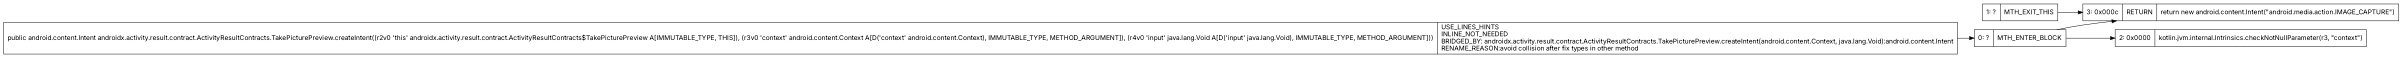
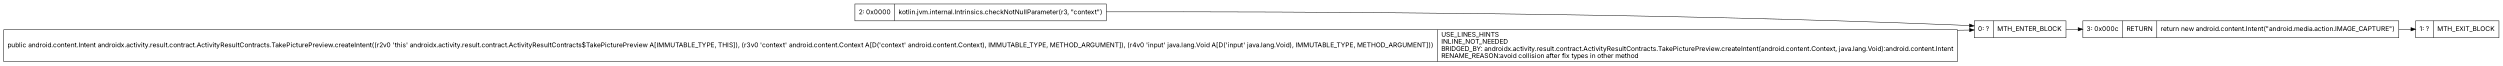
node "1: ?": text "MTH_EXIT_THIS" -> "MTH_EXIT_BLOCK"
edge "1: ?" -> "3: 0x000c": reversed
edge "0: ?" -> "2: 0x0000": reversed
